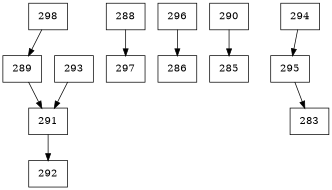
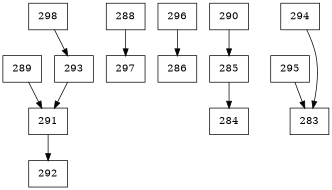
edge "298" -> "289": now "298" -> "293"
edge "294" -> "295": now "294" -> "283"
node "284": added
